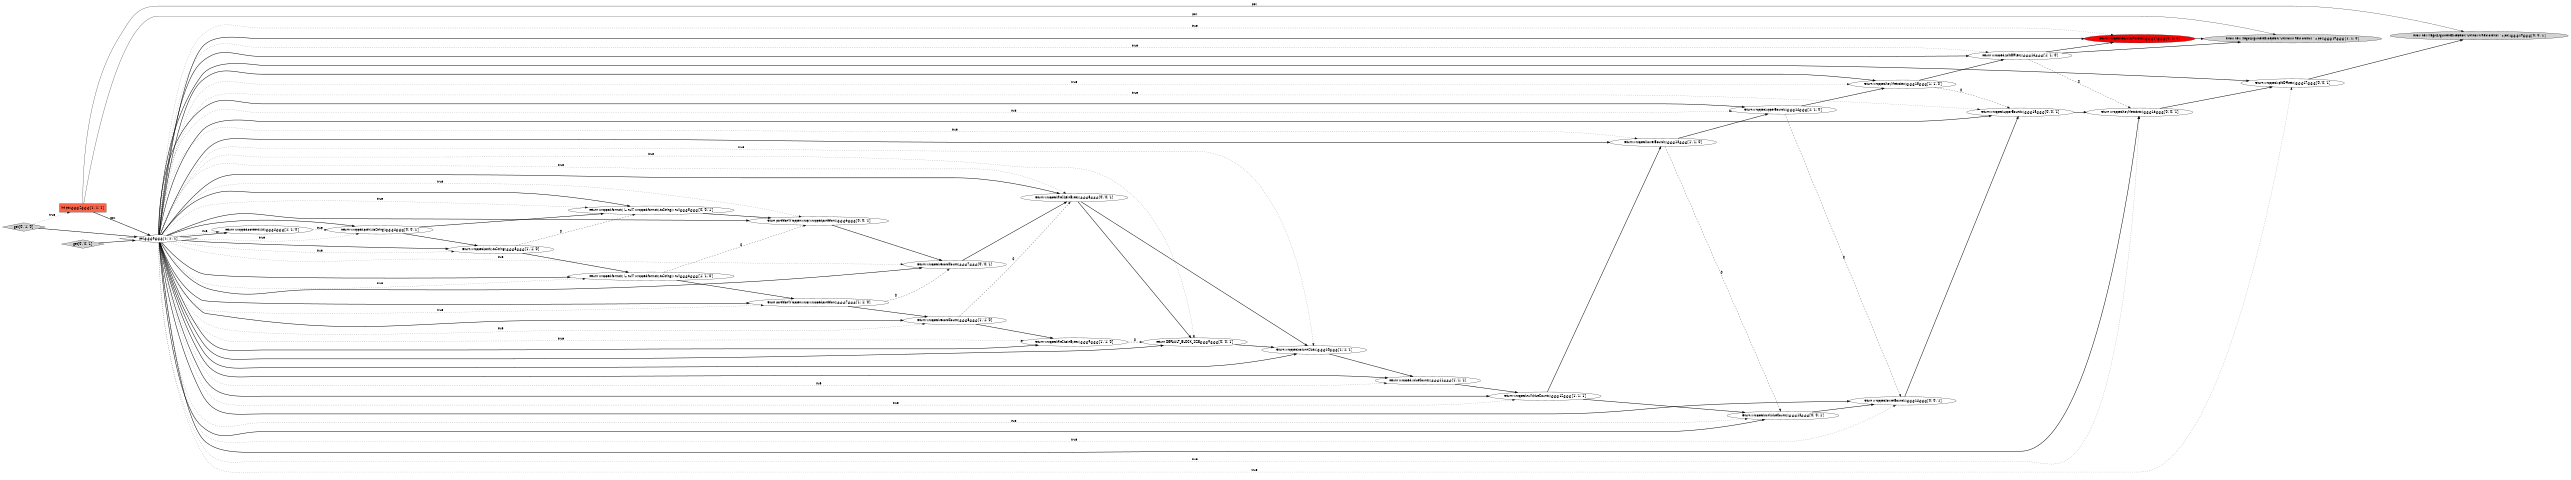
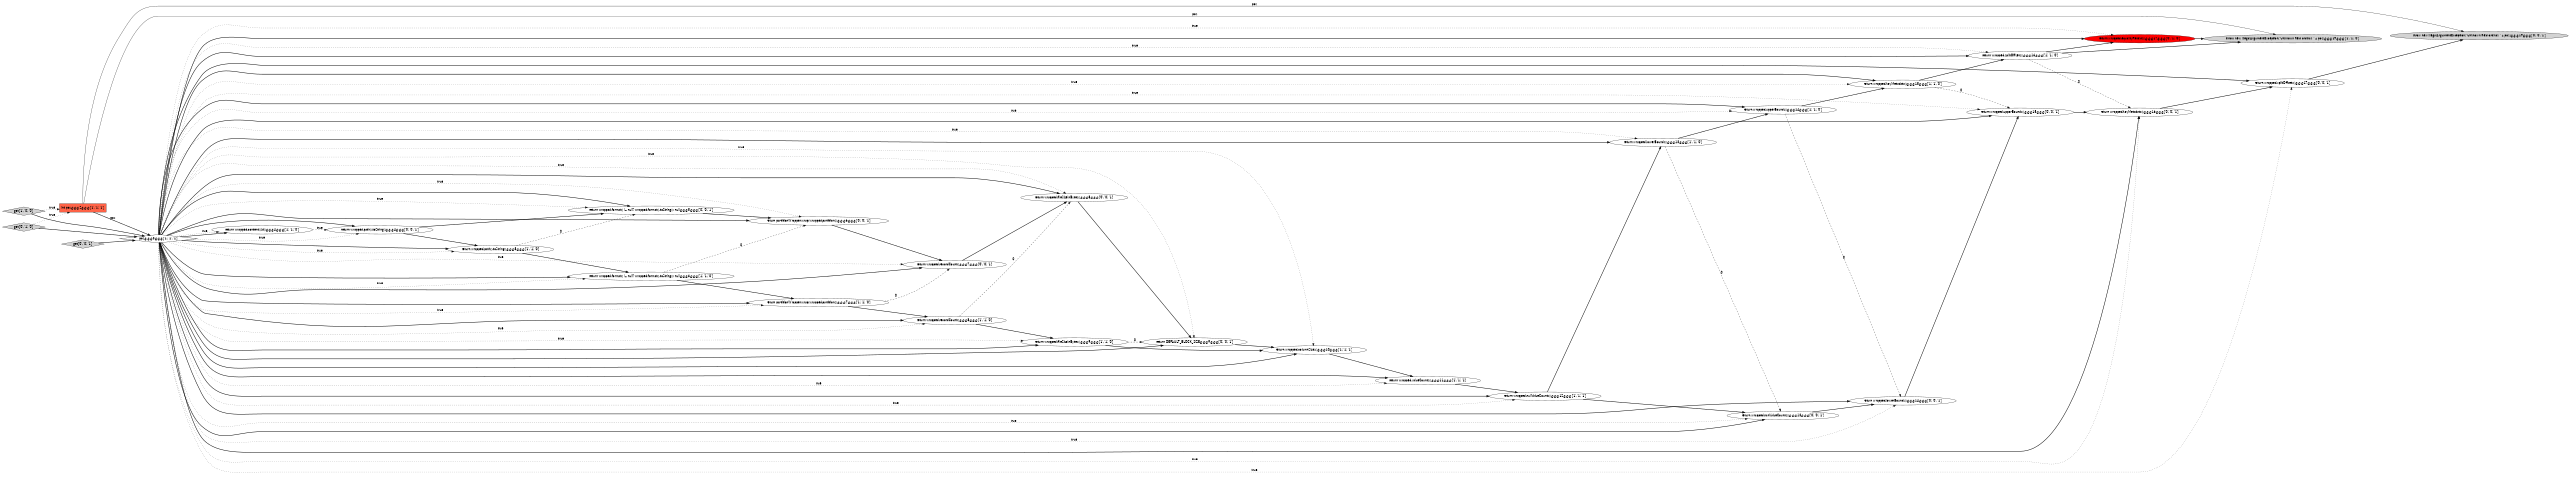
node "get['1', '0', '0']": added
edge "return wrapped.fileSizeInBytes()@@@8@@@['0', '0', '1']" -> "return wrapped.columnSizes()@@@10@@@['1', '1', '1']": now "return wrapped.fileSizeInBytes()@@@9@@@['1', '1', '0']" -> "return wrapped.columnSizes()@@@10@@@['1', '1', '1']"
